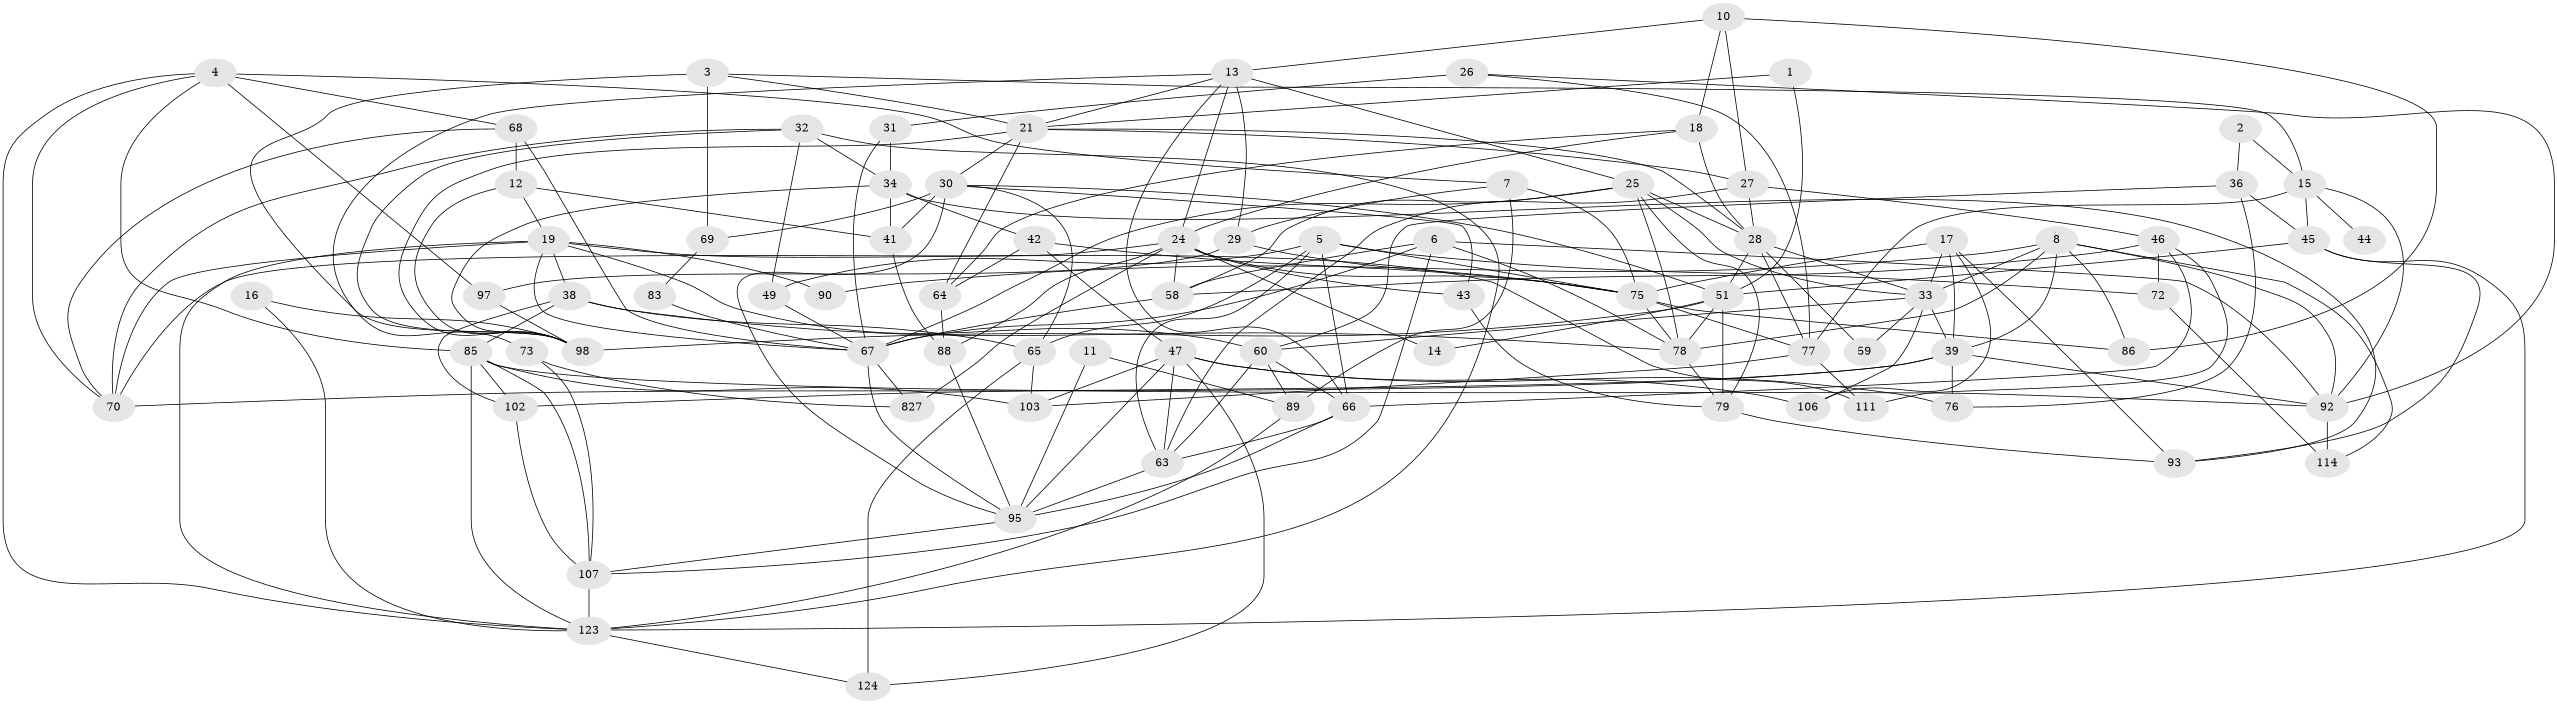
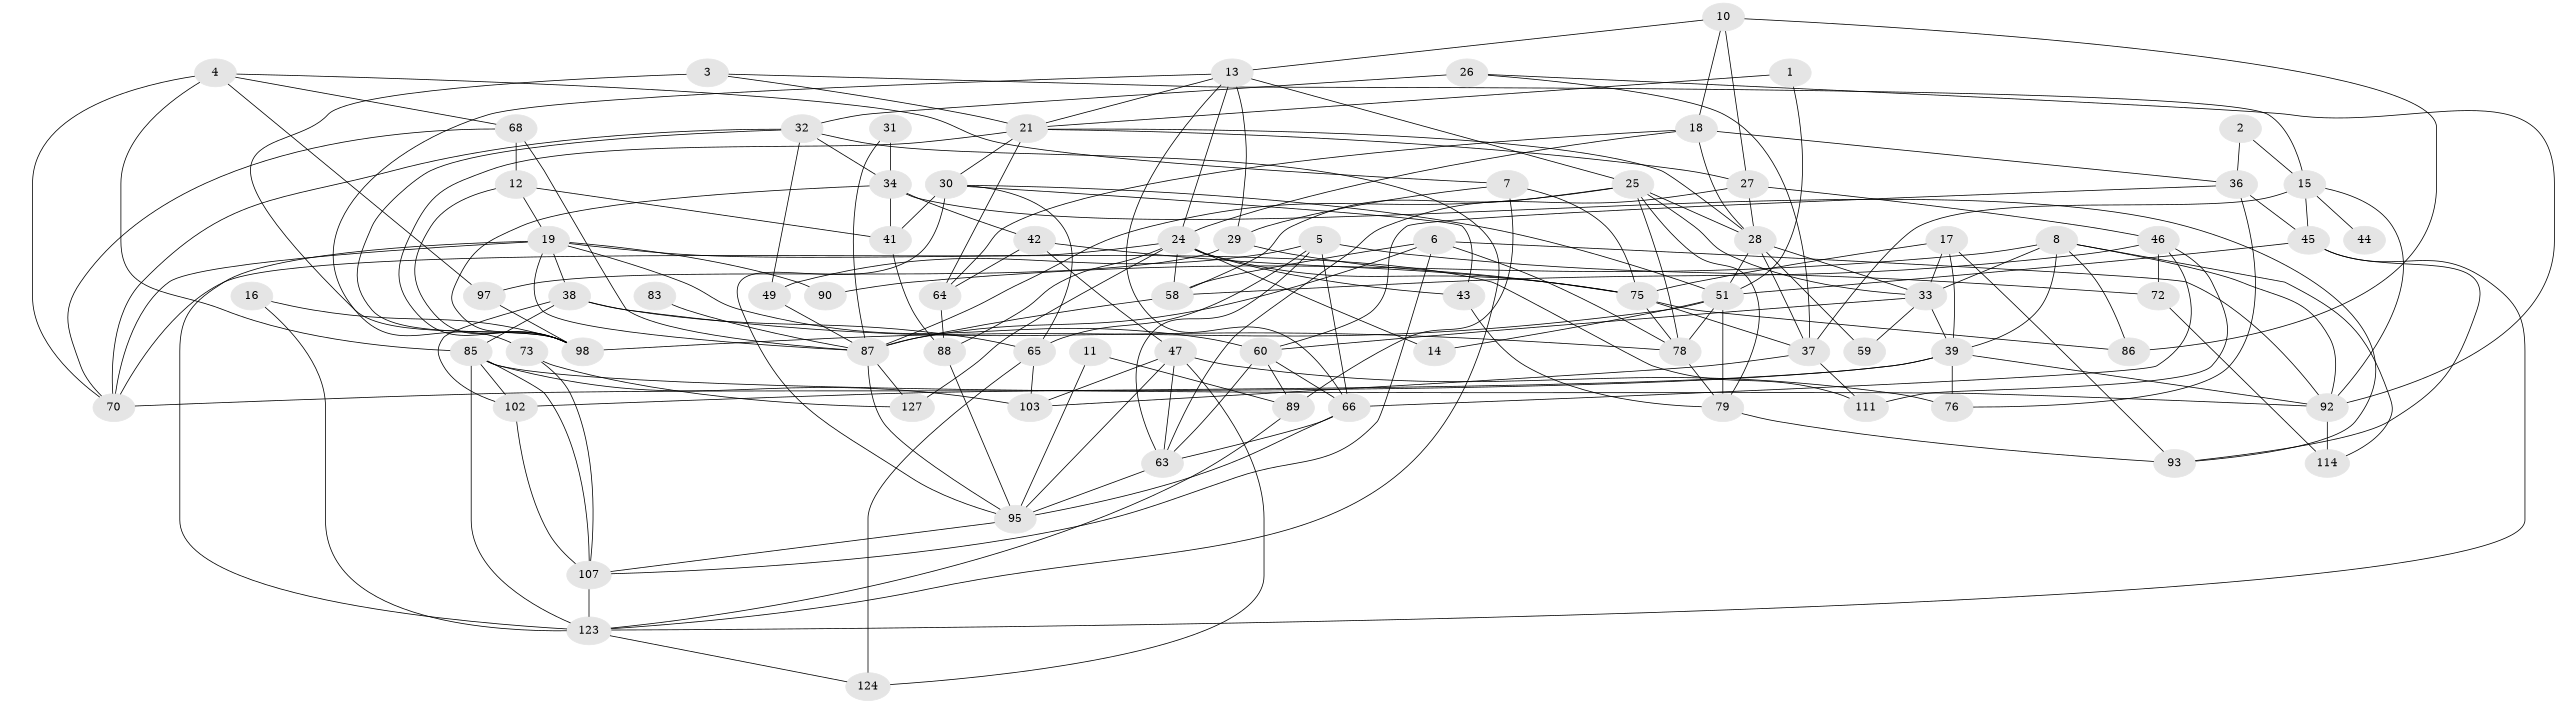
edge "26" -- "31": now "26" -- "32"
edge "18" -- "36": added
node "69": removed
edge "5" -- "75": removed
edge "8" -- "78": removed
node "67": label "67" -> "87"
node "77": label "77" -> "37"
node "827": label "827" -> "127"
node "106": removed
edge "4" -- "123": removed
